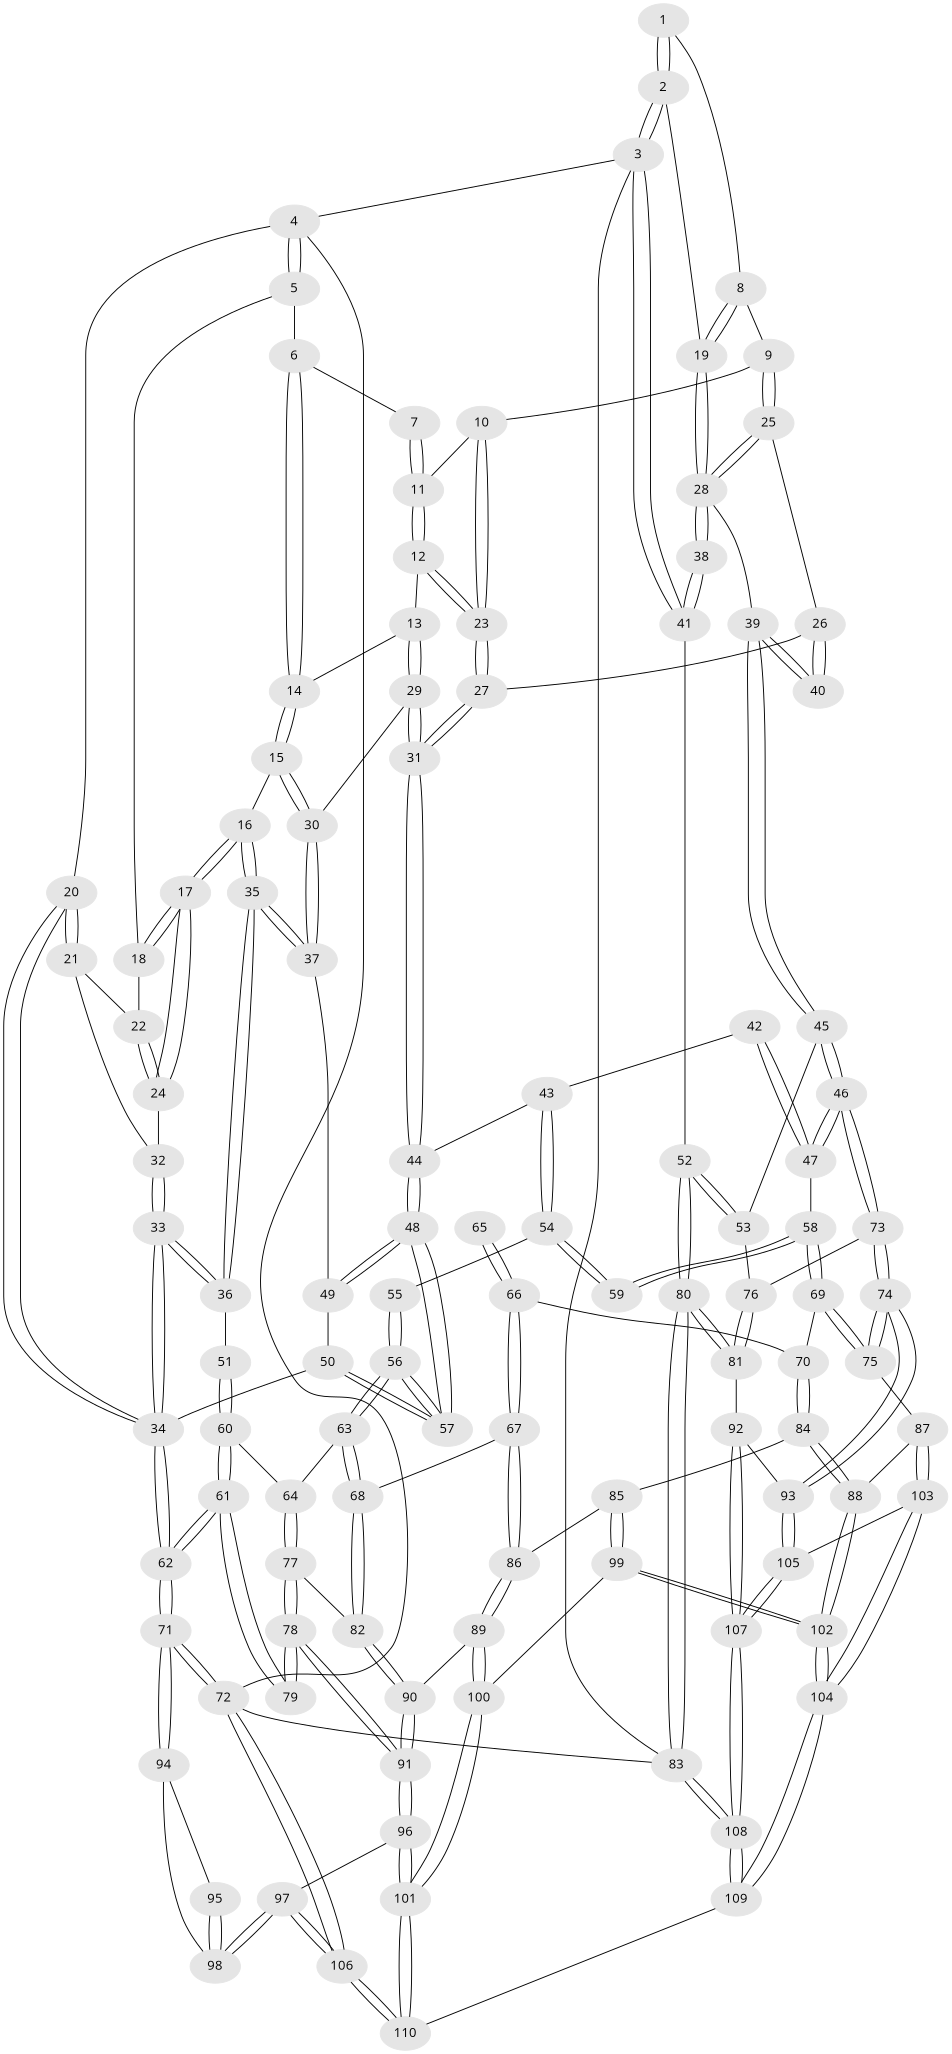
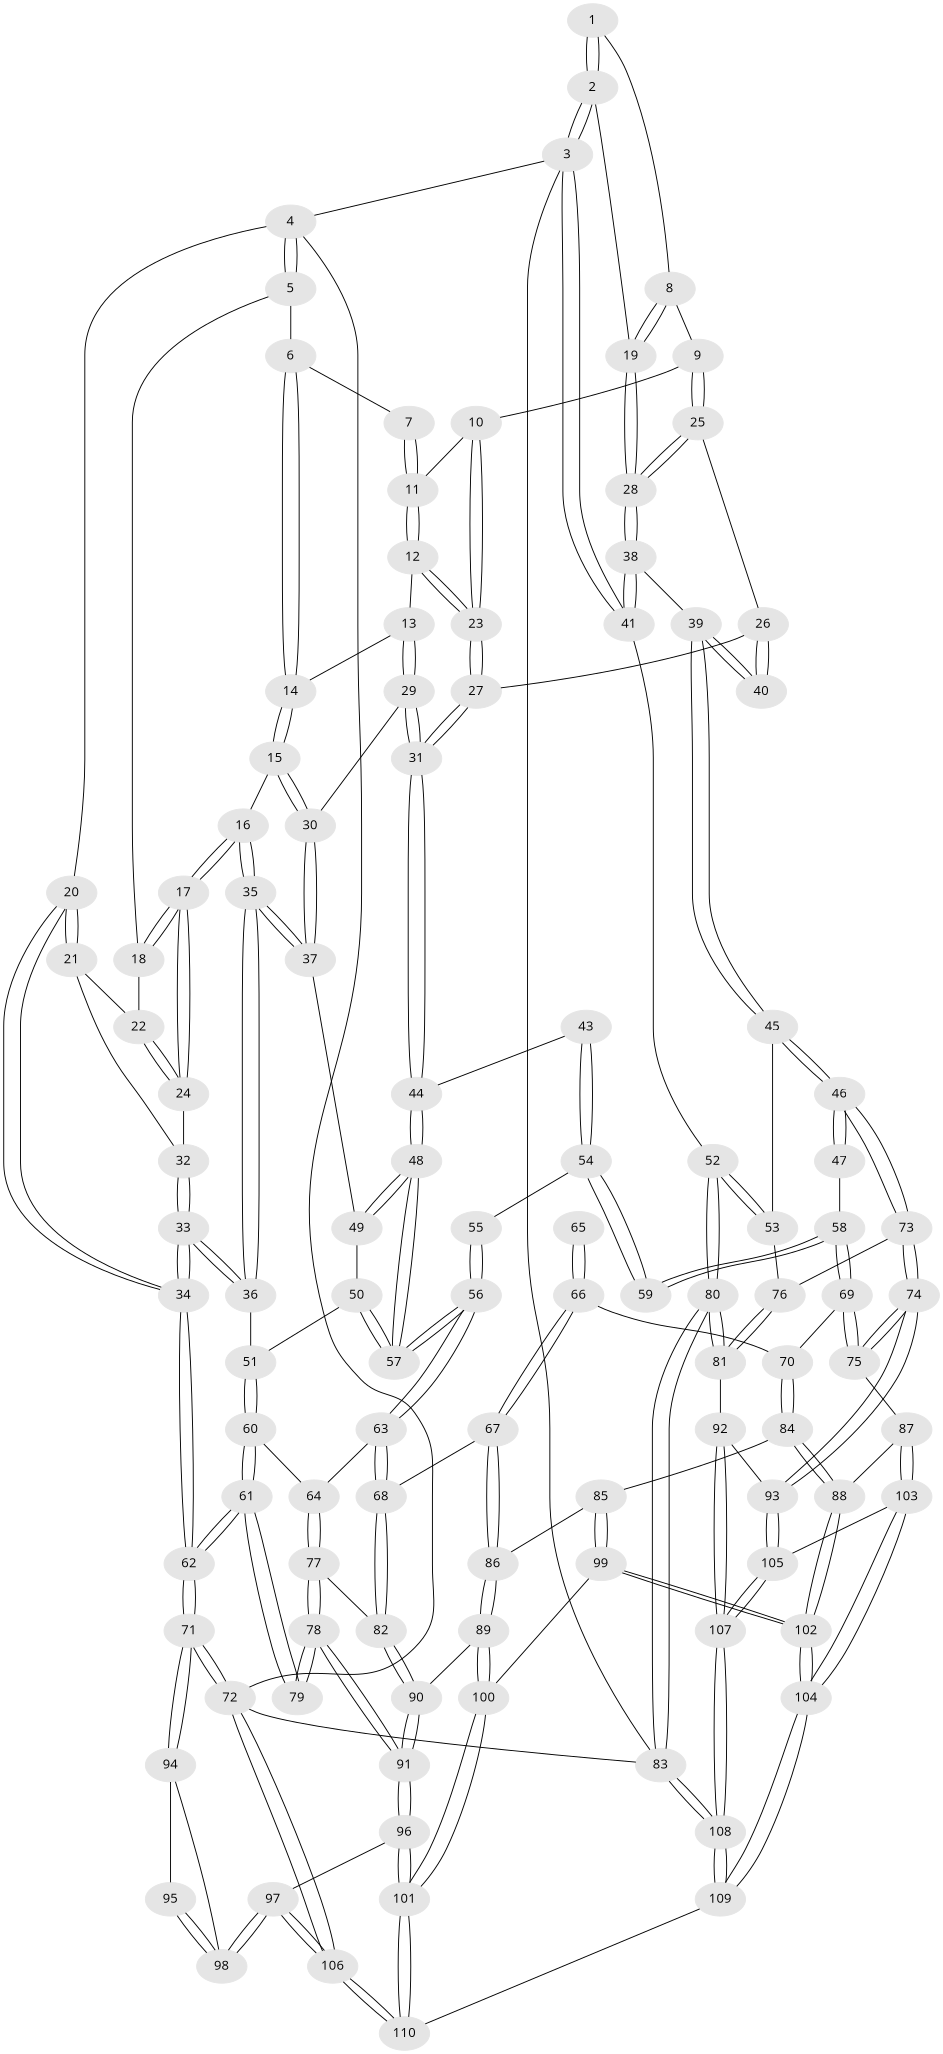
edge "28" -- "39": now "38" -- "39"
node "42": removed
edge "50" -- "34": now "50" -- "51"
